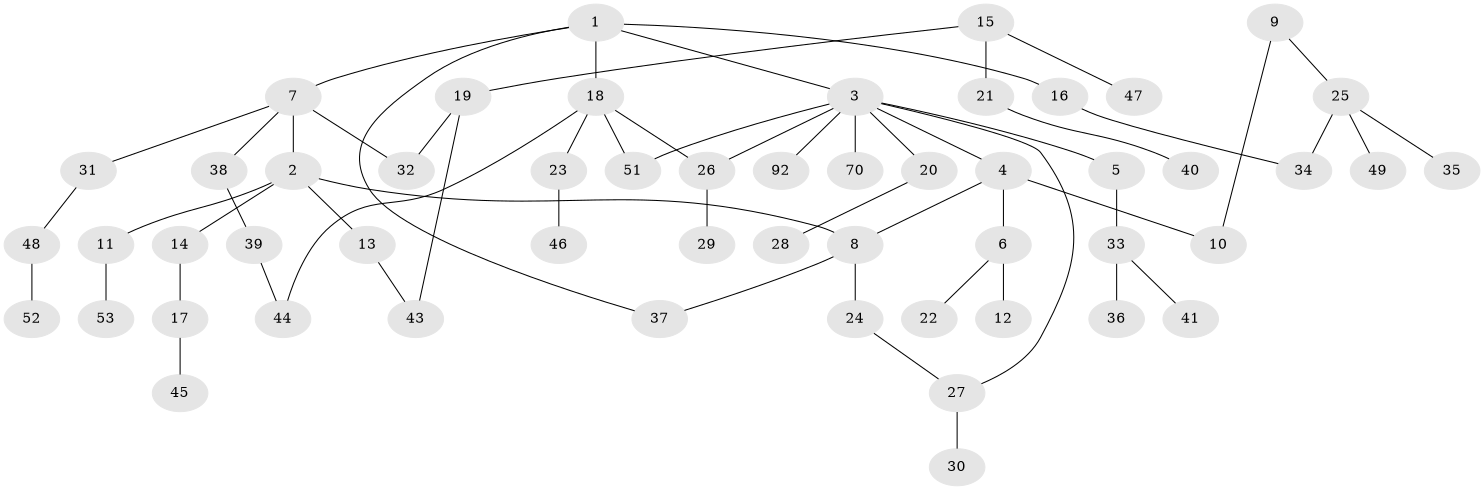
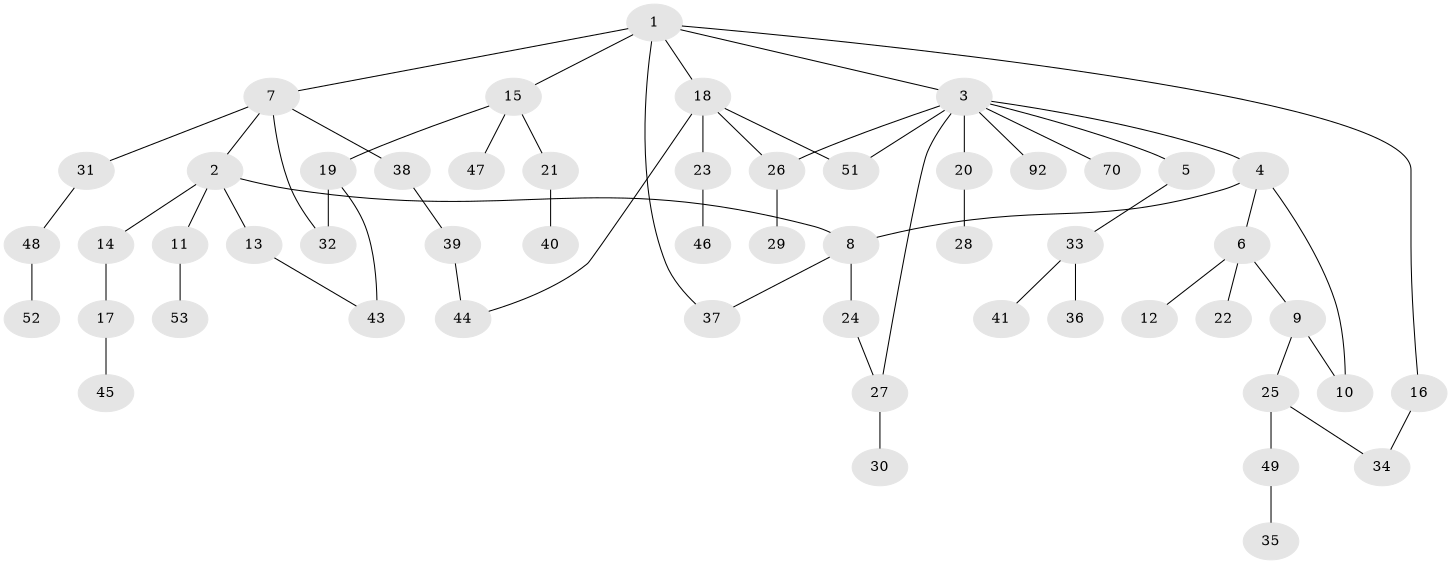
edge "1" -- "15": added
edge "25" -- "35": now "49" -- "35"
edge "6" -- "9": added
